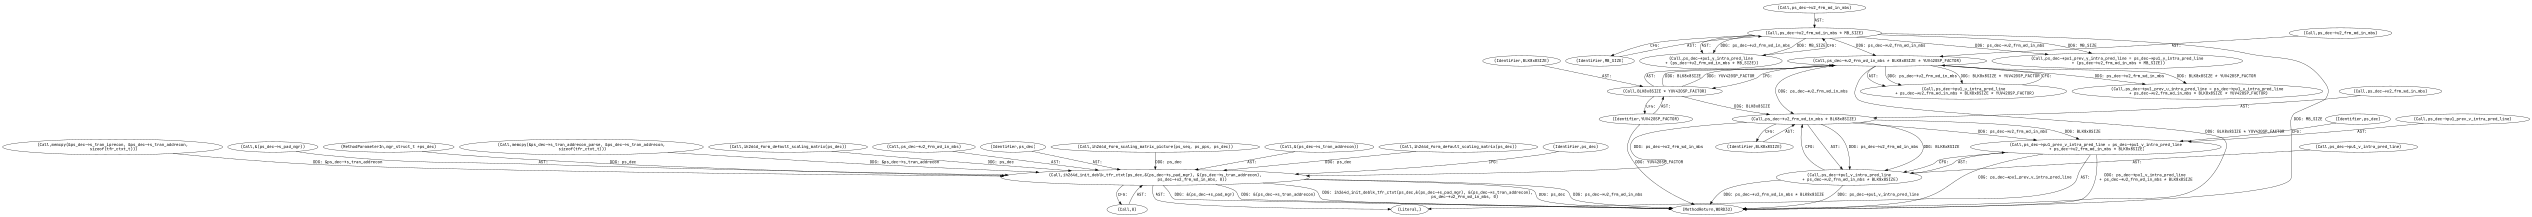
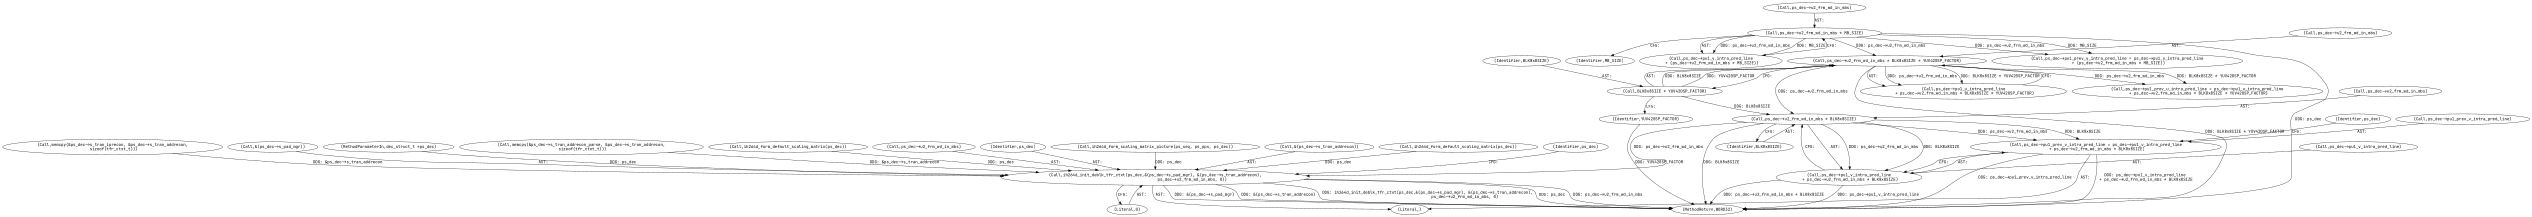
edge "(Identifier,MB_SIZE)" -> "(Call,ps_dec->u2_frm_wd_in_mbs * MB_SIZE)": removed, label "AST:"
edge "(Identifier,YUV420SP_FACTOR)" -> "(Call,BLK8x8SIZE * YUV420SP_FACTOR)": removed, label "AST:"
edge "(Call,ps_dec->u2_frm_wd_in_mbs * MB_SIZE)" -> "(MethodReturn,WORD32)": label "DDG: MB_SIZE" -> "DDG: ps_dec"
edge "(Call,ps_dec->u2_frm_wd_in_mbs * BLK8x8SIZE)" -> "(MethodReturn,WORD32)": added, label "DDG: BLK8x8SIZE"
node "(MethodParameterIn,mgr_struct_t *ps_dec)": label "(MethodParameterIn,mgr_struct_t *ps_dec)" -> "(MethodParameterIn,dec_struct_t *ps_dec)"
node "(Call,0)": label "(Call,0)" -> "(Literal,0)"
